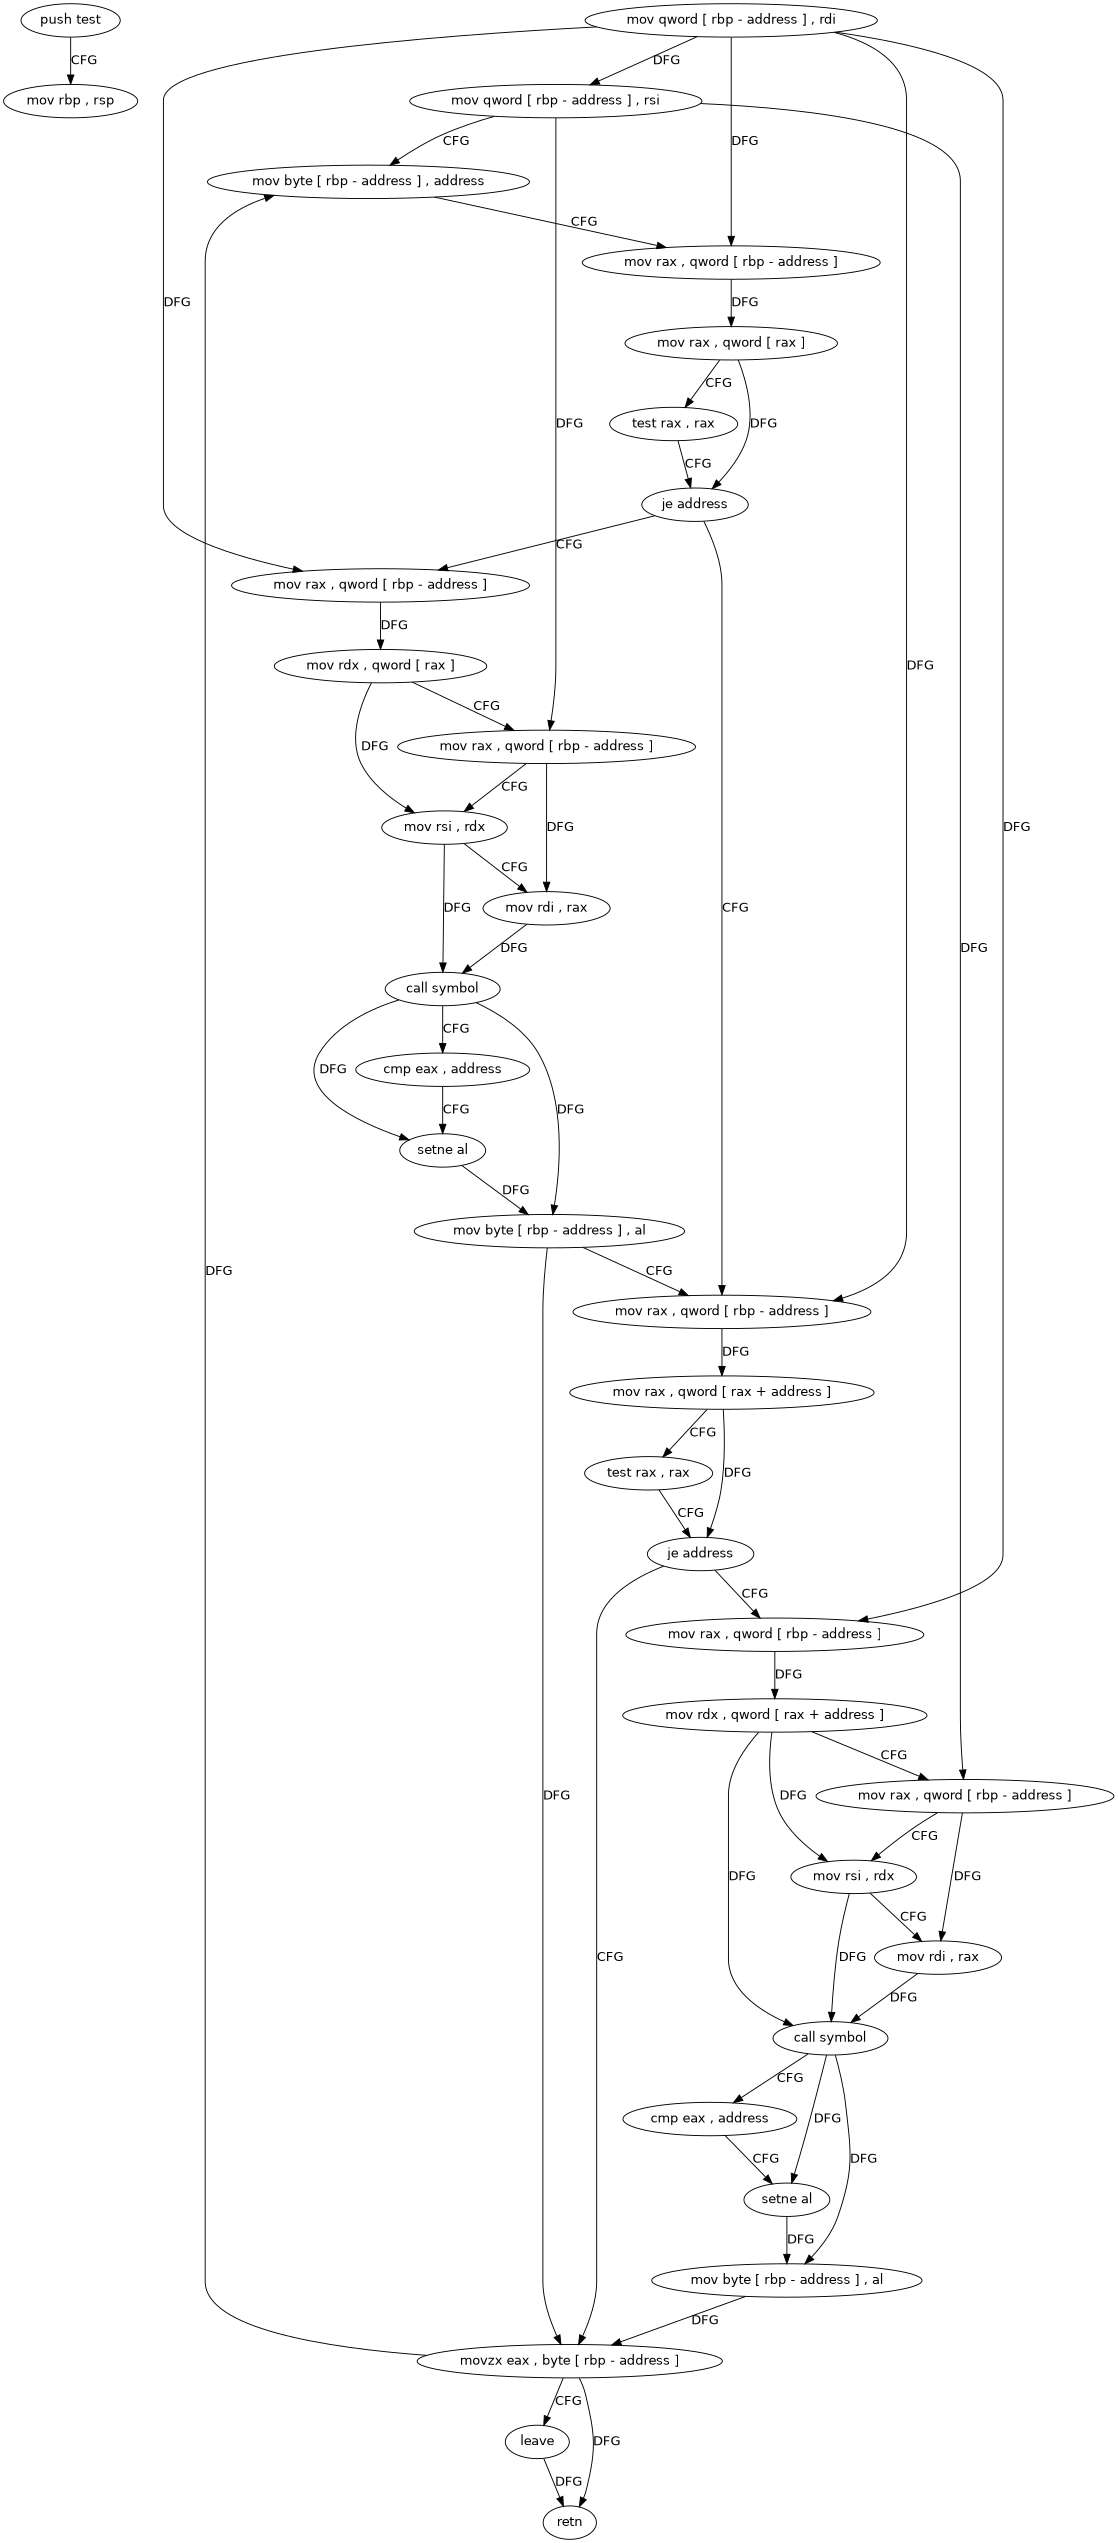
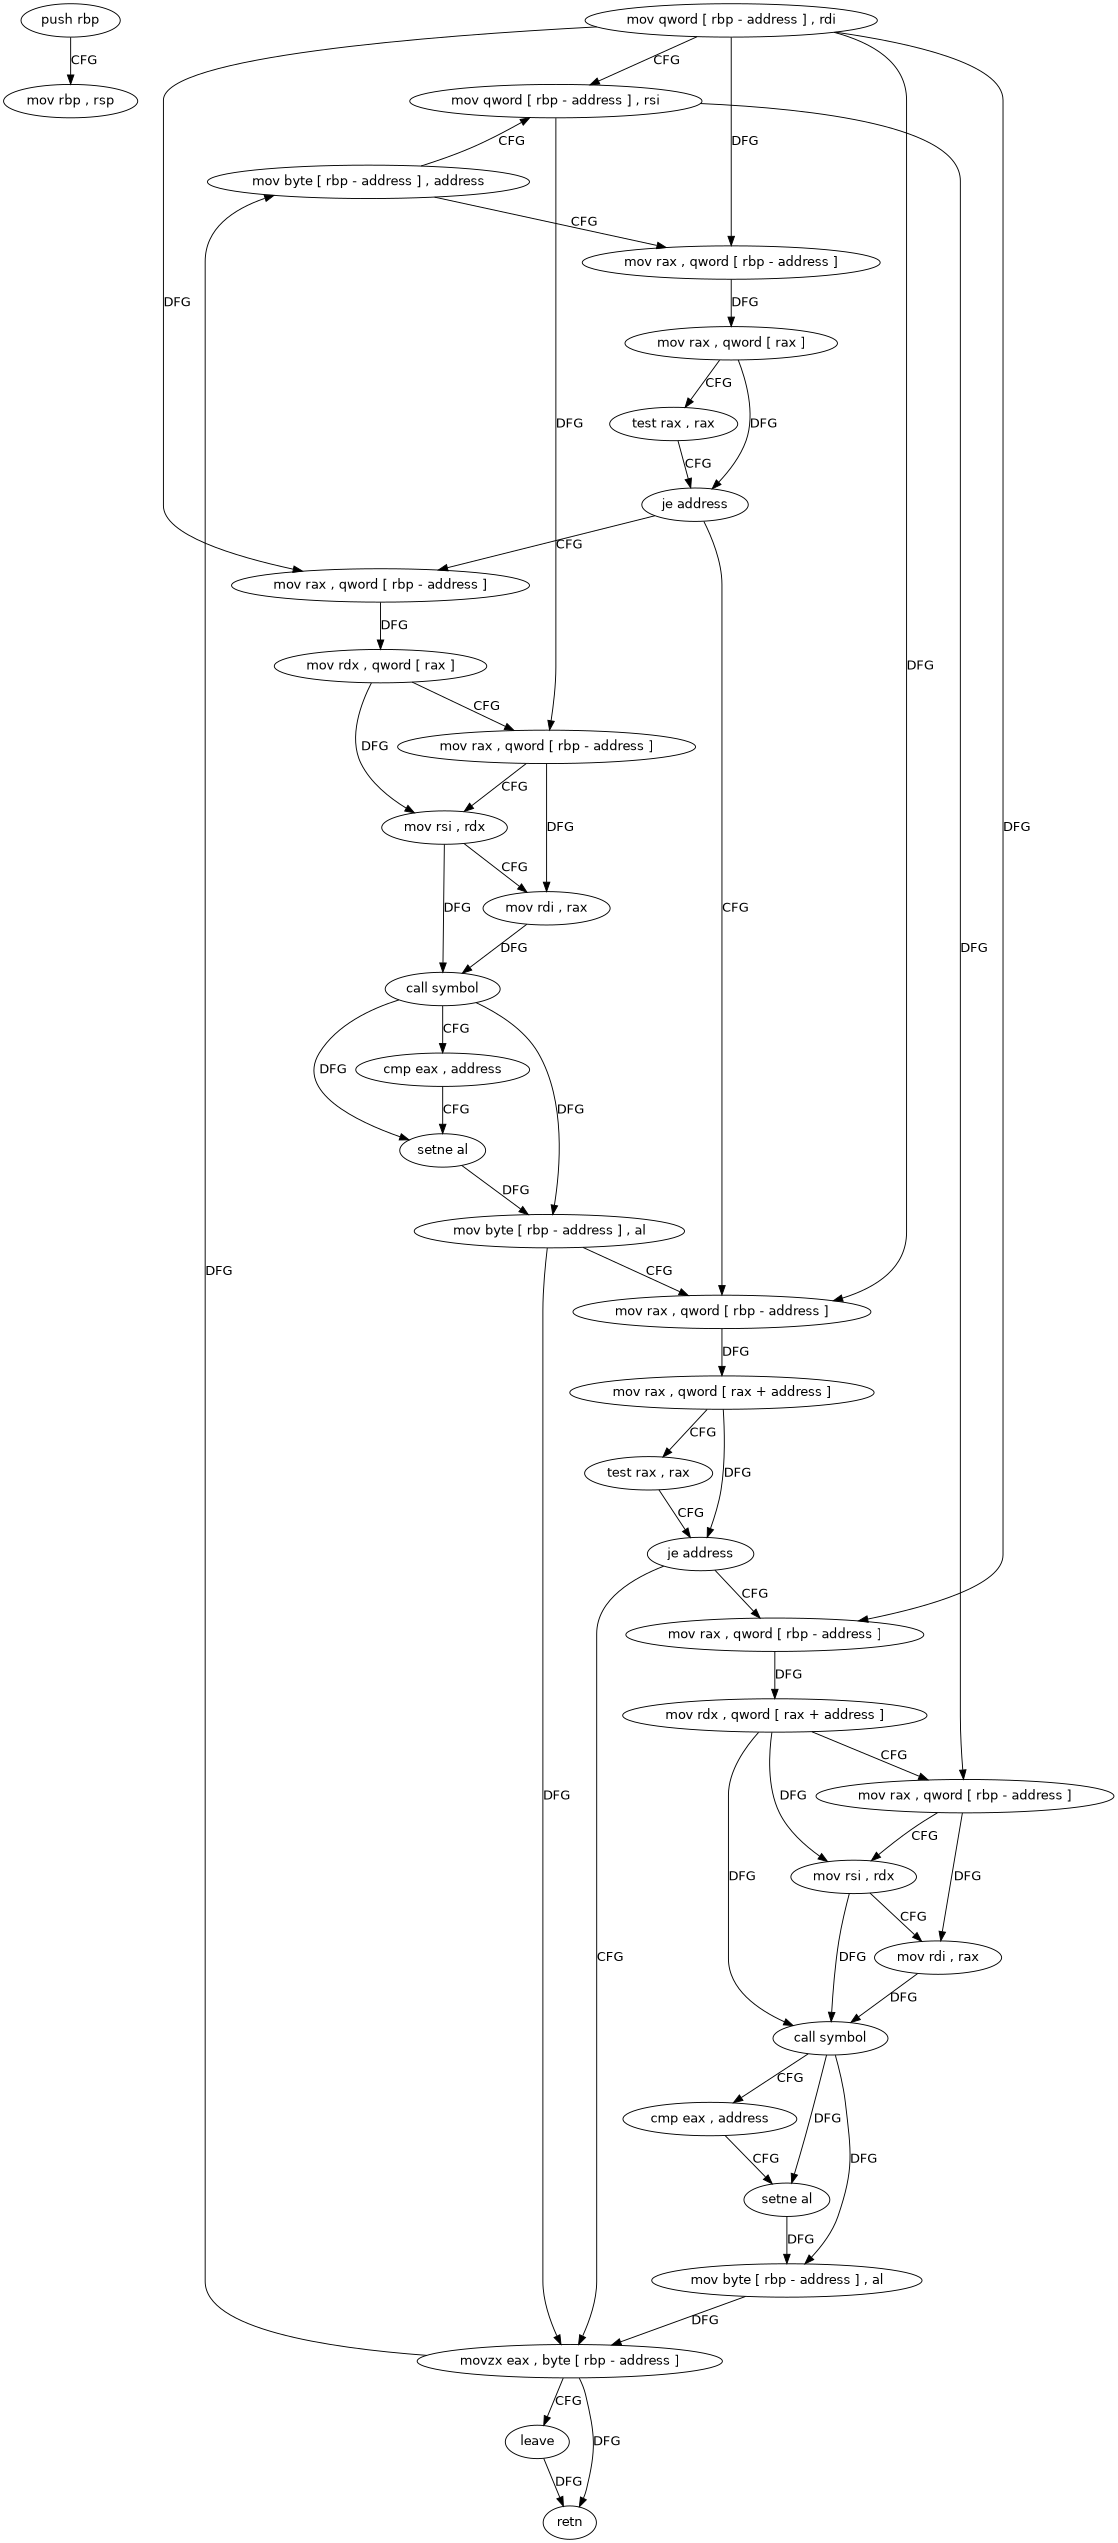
node "push test": label "push test" -> "push rbp"
edge "mov qword [ rbp - address ] , rdi" -> "mov qword [ rbp - address ] , rsi": label "DFG" -> "CFG"
edge "mov qword [ rbp - address ] , rsi" -> "mov byte [ rbp - address ] , address": reversed
